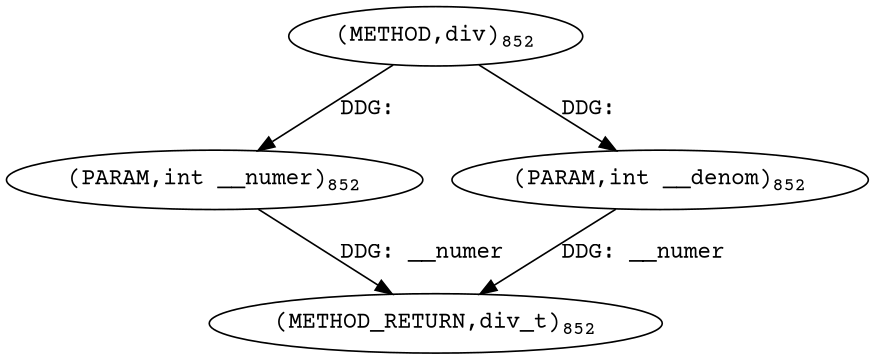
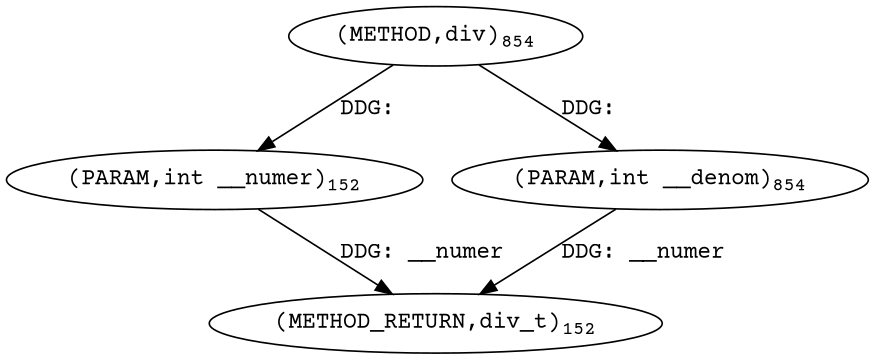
node "(METHOD,div)": text "852" -> "854"
node "(PARAM,int __numer)": text "852" -> "152"
node "(PARAM,int __denom)": text "852" -> "854"
node "(METHOD_RETURN,div_t)": text "852" -> "152"
